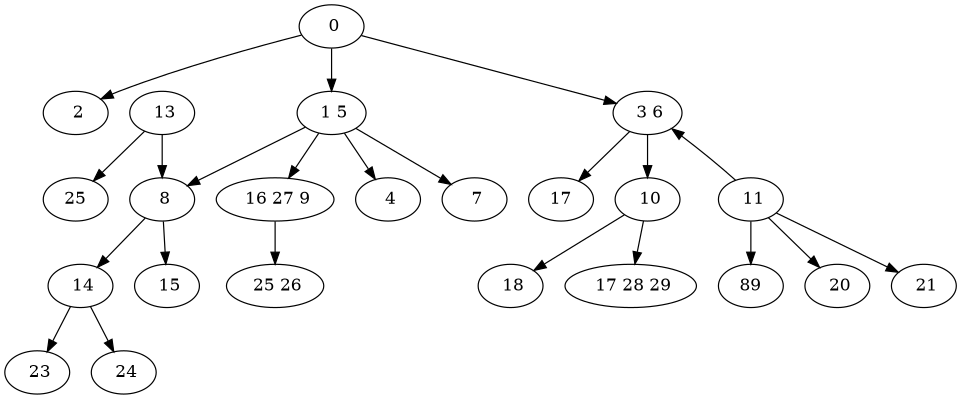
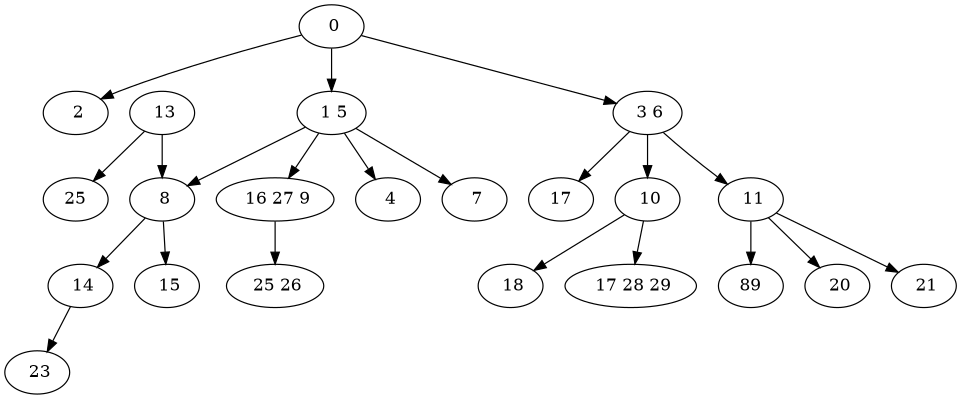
edge "11" -> "3 6": reversed
node "24": removed
